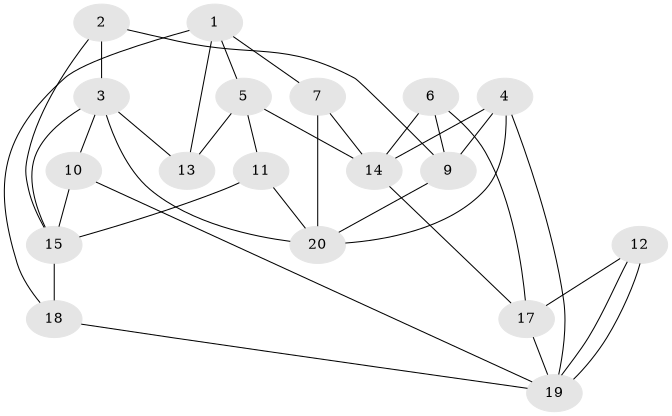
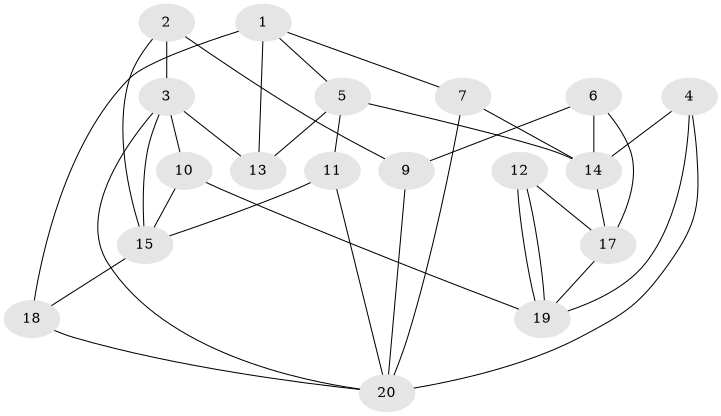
edge "4" -- "9": removed
edge "18" -- "19": now "18" -- "20"
